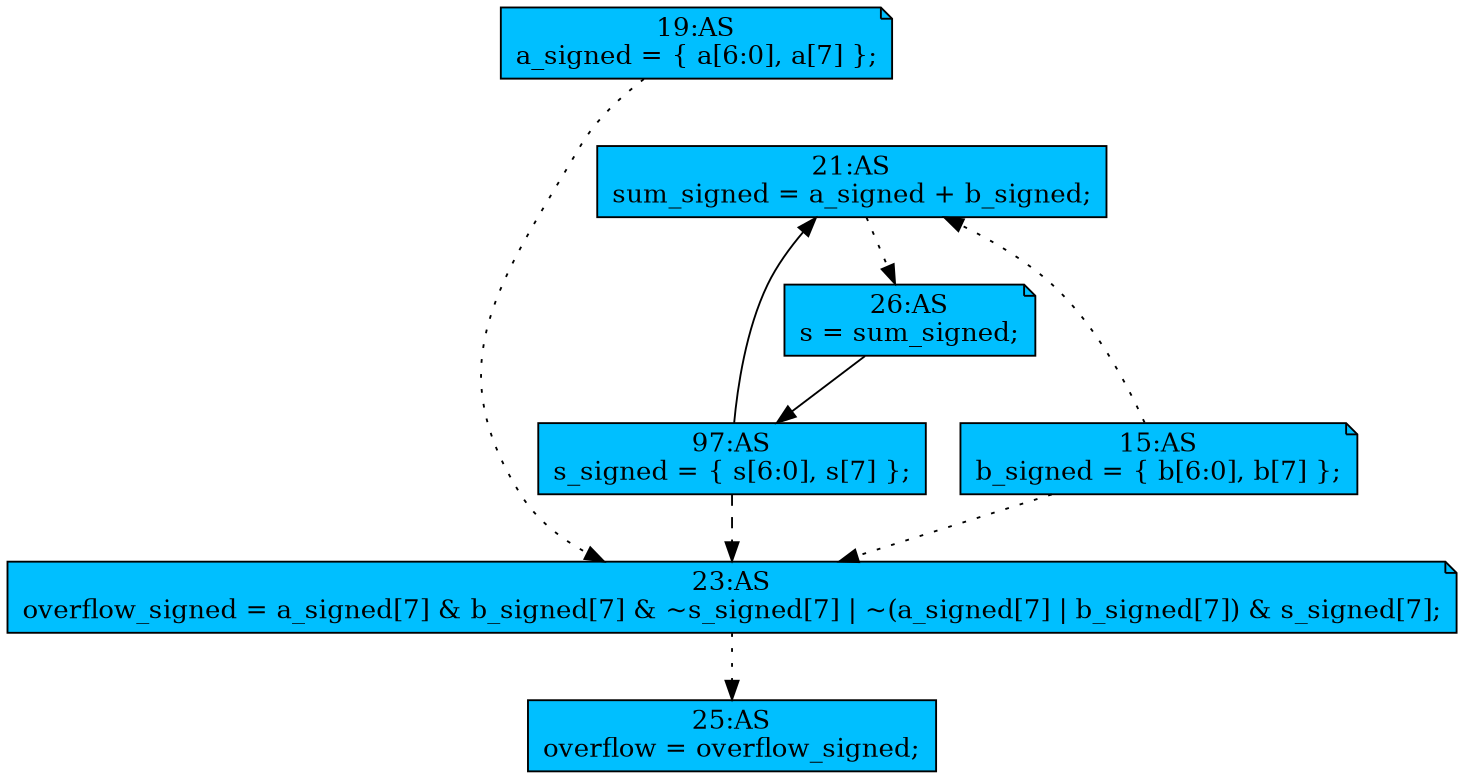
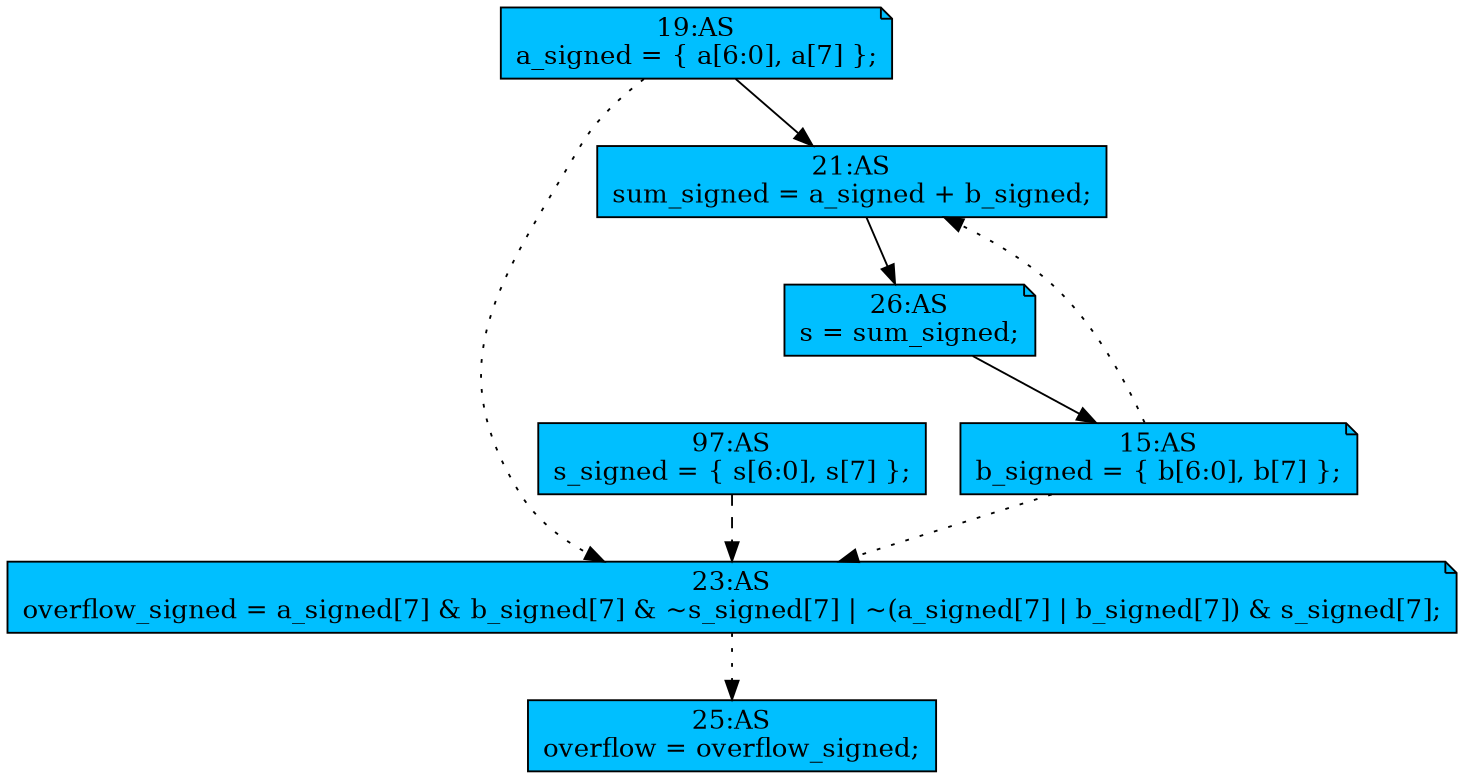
edge "21:AS sum_signed = a_signed + b_signed;" -> "26:AS s = sum_signed;": style dotted -> solid
edge "97:AS s_signed = { s[6:0], s[7] };" -> "21:AS sum_signed = a_signed + b_signed;": now "19:AS a_signed = { a[6:0], a[7] };" -> "21:AS sum_signed = a_signed + b_signed;"
edge "26:AS s = sum_signed;" -> "97:AS s_signed = { s[6:0], s[7] };": now "26:AS s = sum_signed;" -> "15:AS b_signed = { b[6:0], b[7] };"
